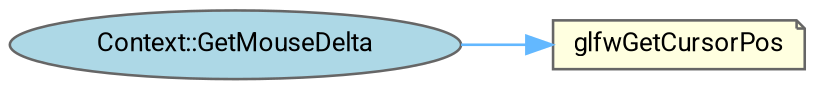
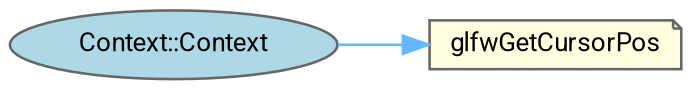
node "Context::GetMouseDelta": label "Context::GetMouseDelta" -> "Context::Context"
